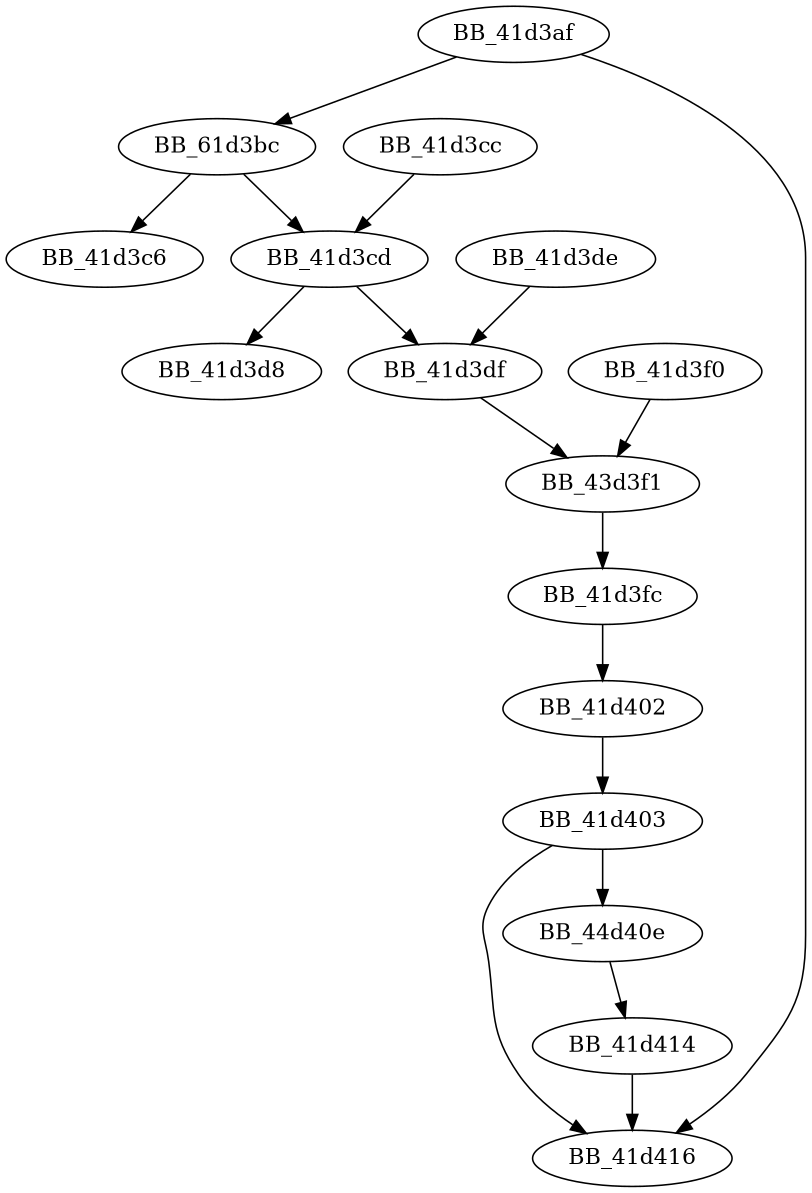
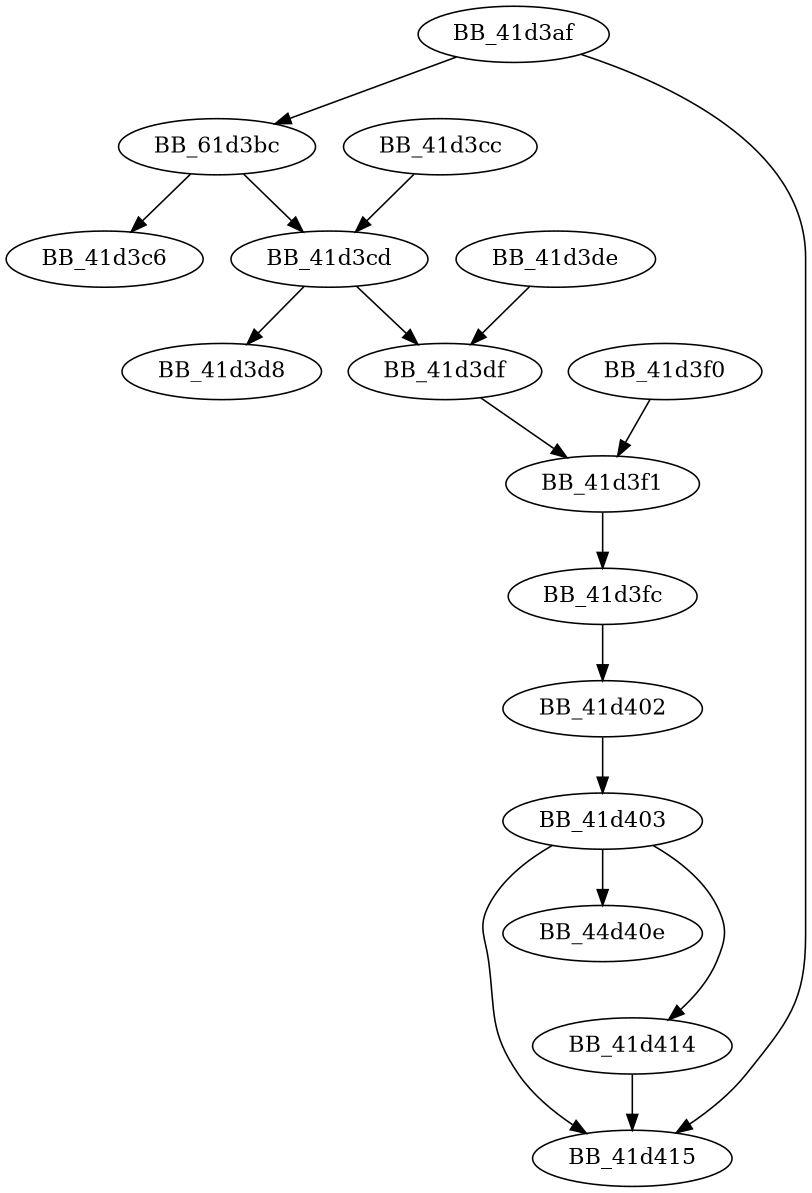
node "BB_43d3f1": label "BB_43d3f1" -> "BB_41d3f1"
edge "BB_44d40e" -> "BB_41d414": now "BB_41d403" -> "BB_41d414"
node "BB_41d416": label "BB_41d416" -> "BB_41d415"
